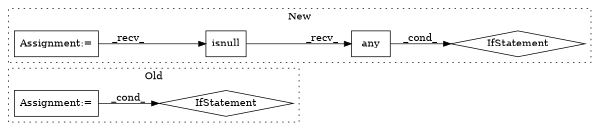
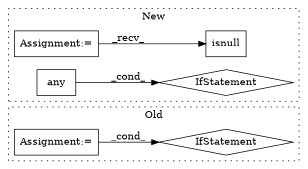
edge "isnull" -> "any": removed, label "_recv_"
